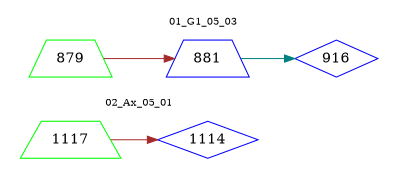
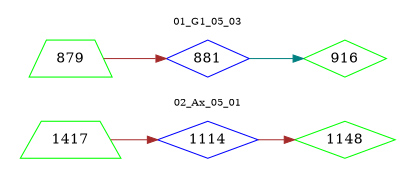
node "881": shape trapezium -> diamond
node "916": color blue -> green
node "1117": label "1117" -> "1417"
node "1148": added
